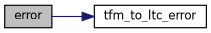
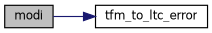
node "error": label "error" -> "modi"
